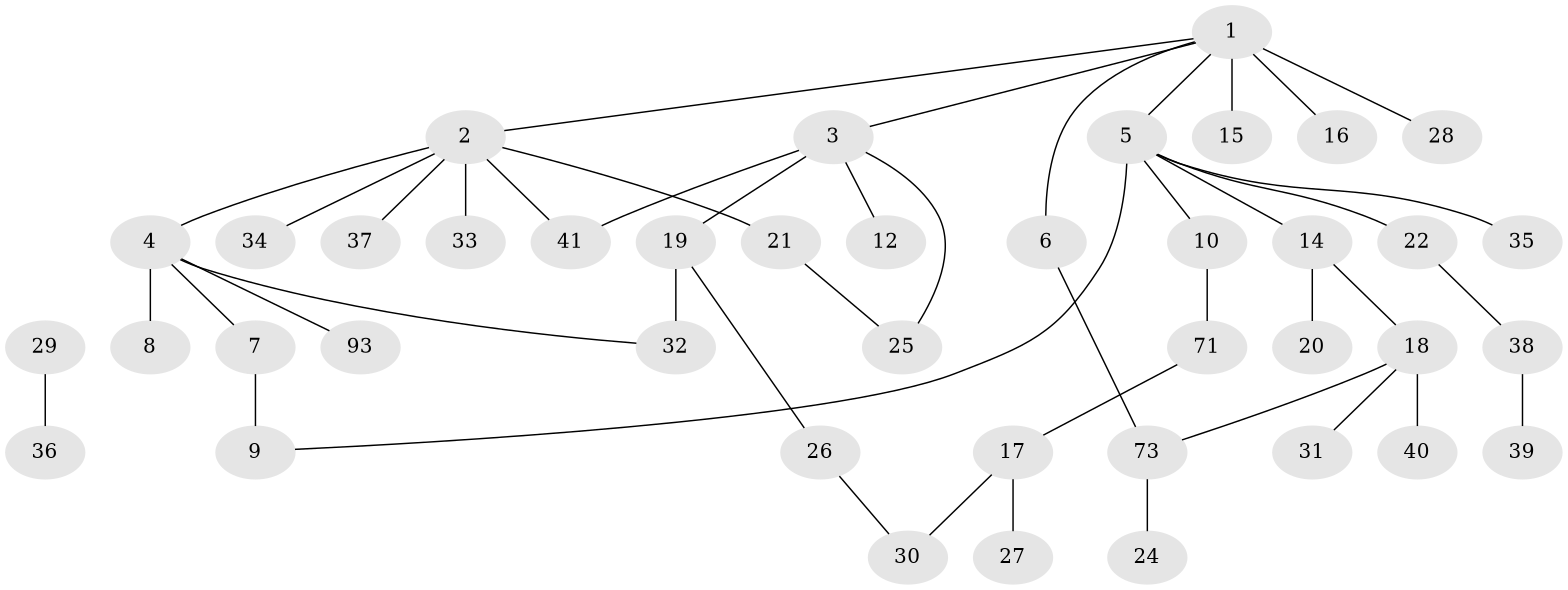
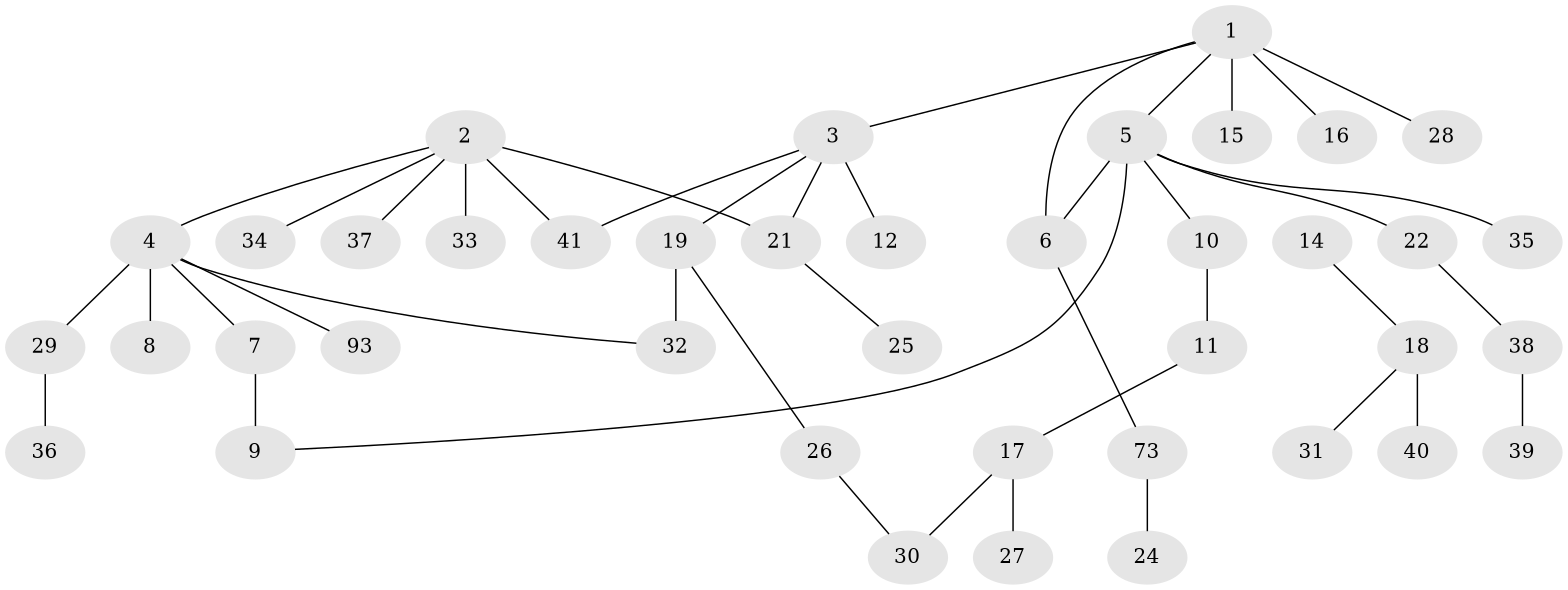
edge "1" -- "2": removed
edge "5" -- "14": now "5" -- "6"
edge "3" -- "25": now "3" -- "21"
edge "4" -- "29": added
node "71": label "71" -> "11"
node "20": removed
edge "18" -- "73": removed
